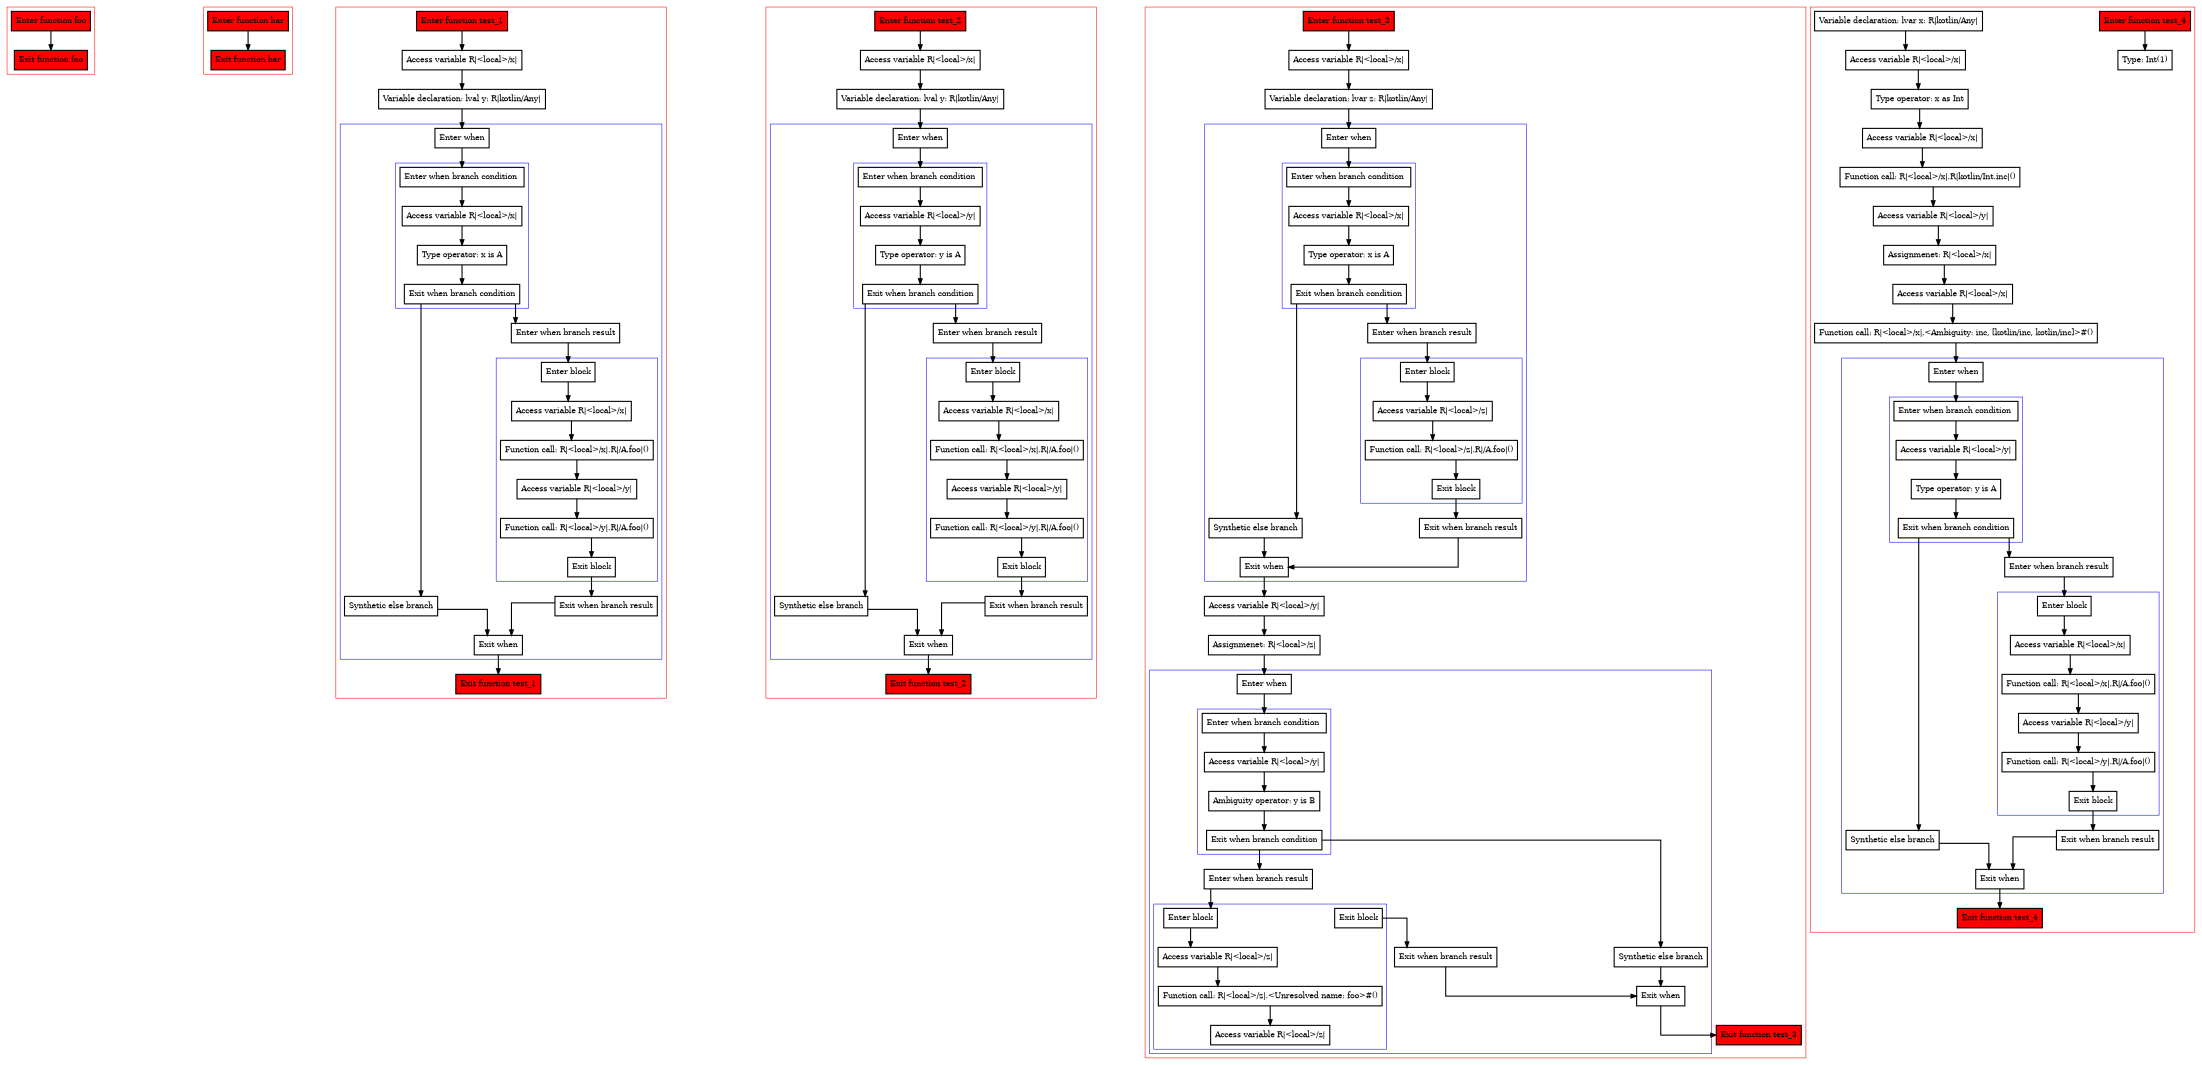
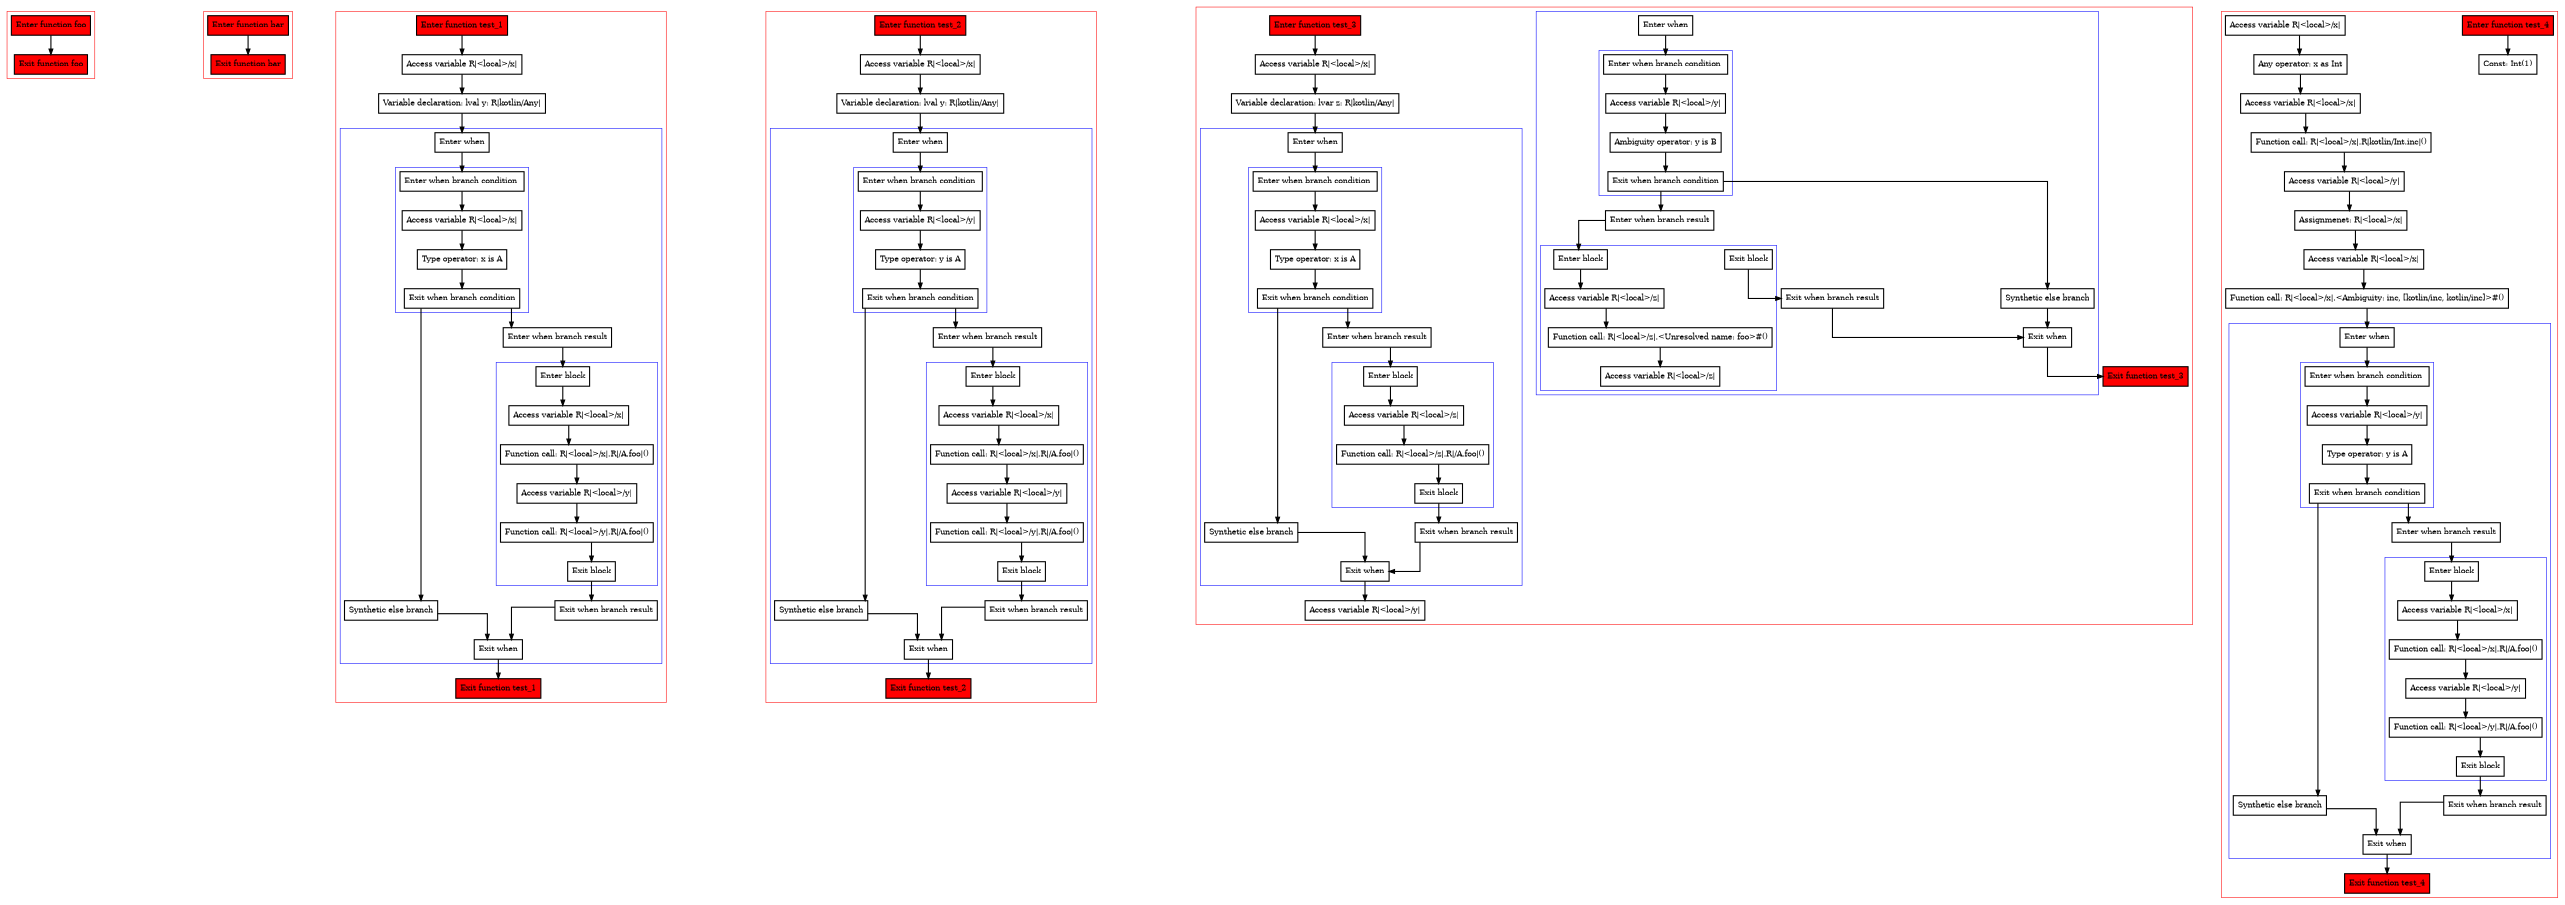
node "Variable declaration: lvar x: R|kotlin/Any|": removed
node "Type: Int(1)": label "Type: Int(1)" -> "Const: Int(1)"
node "Type operator: x as Int": label "Type operator: x as Int" -> "Any operator: x as Int"
node "Assignmenet: R|<local>/z|": removed
